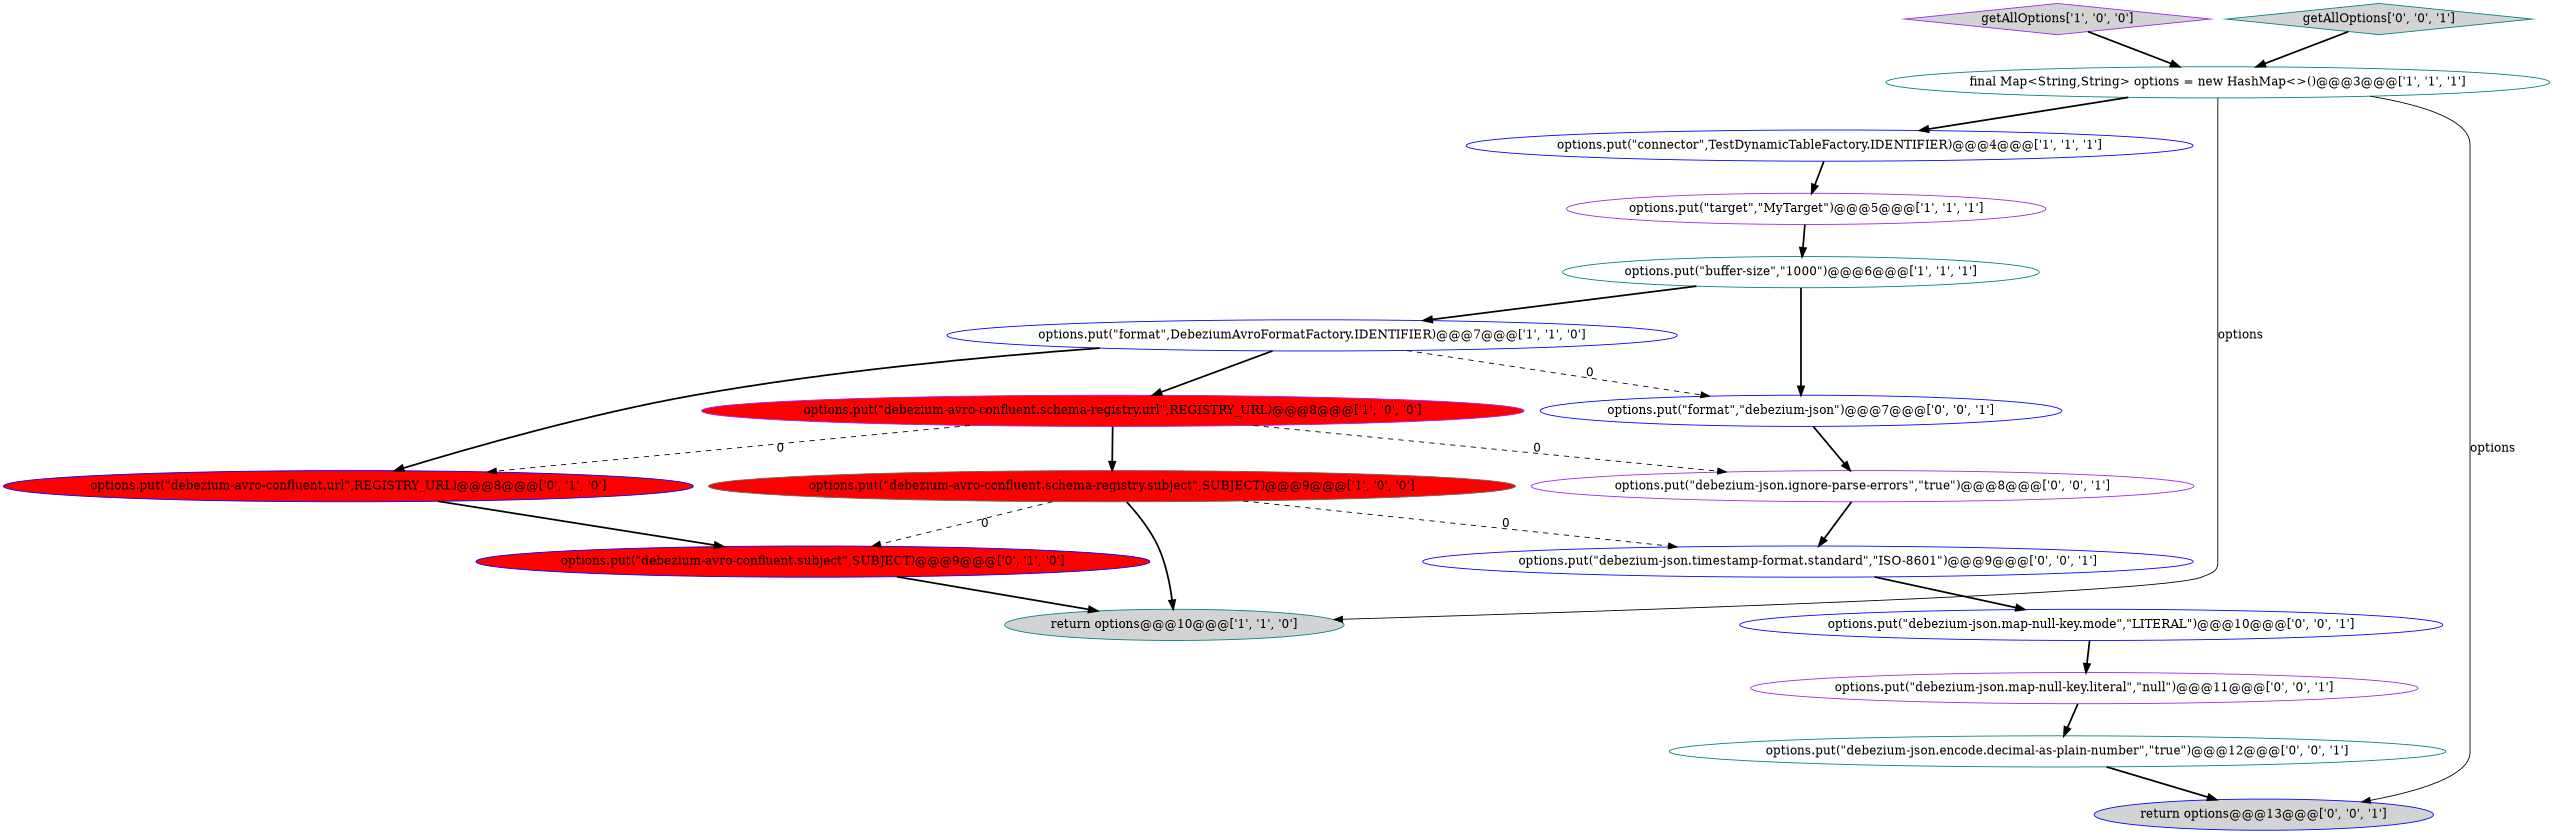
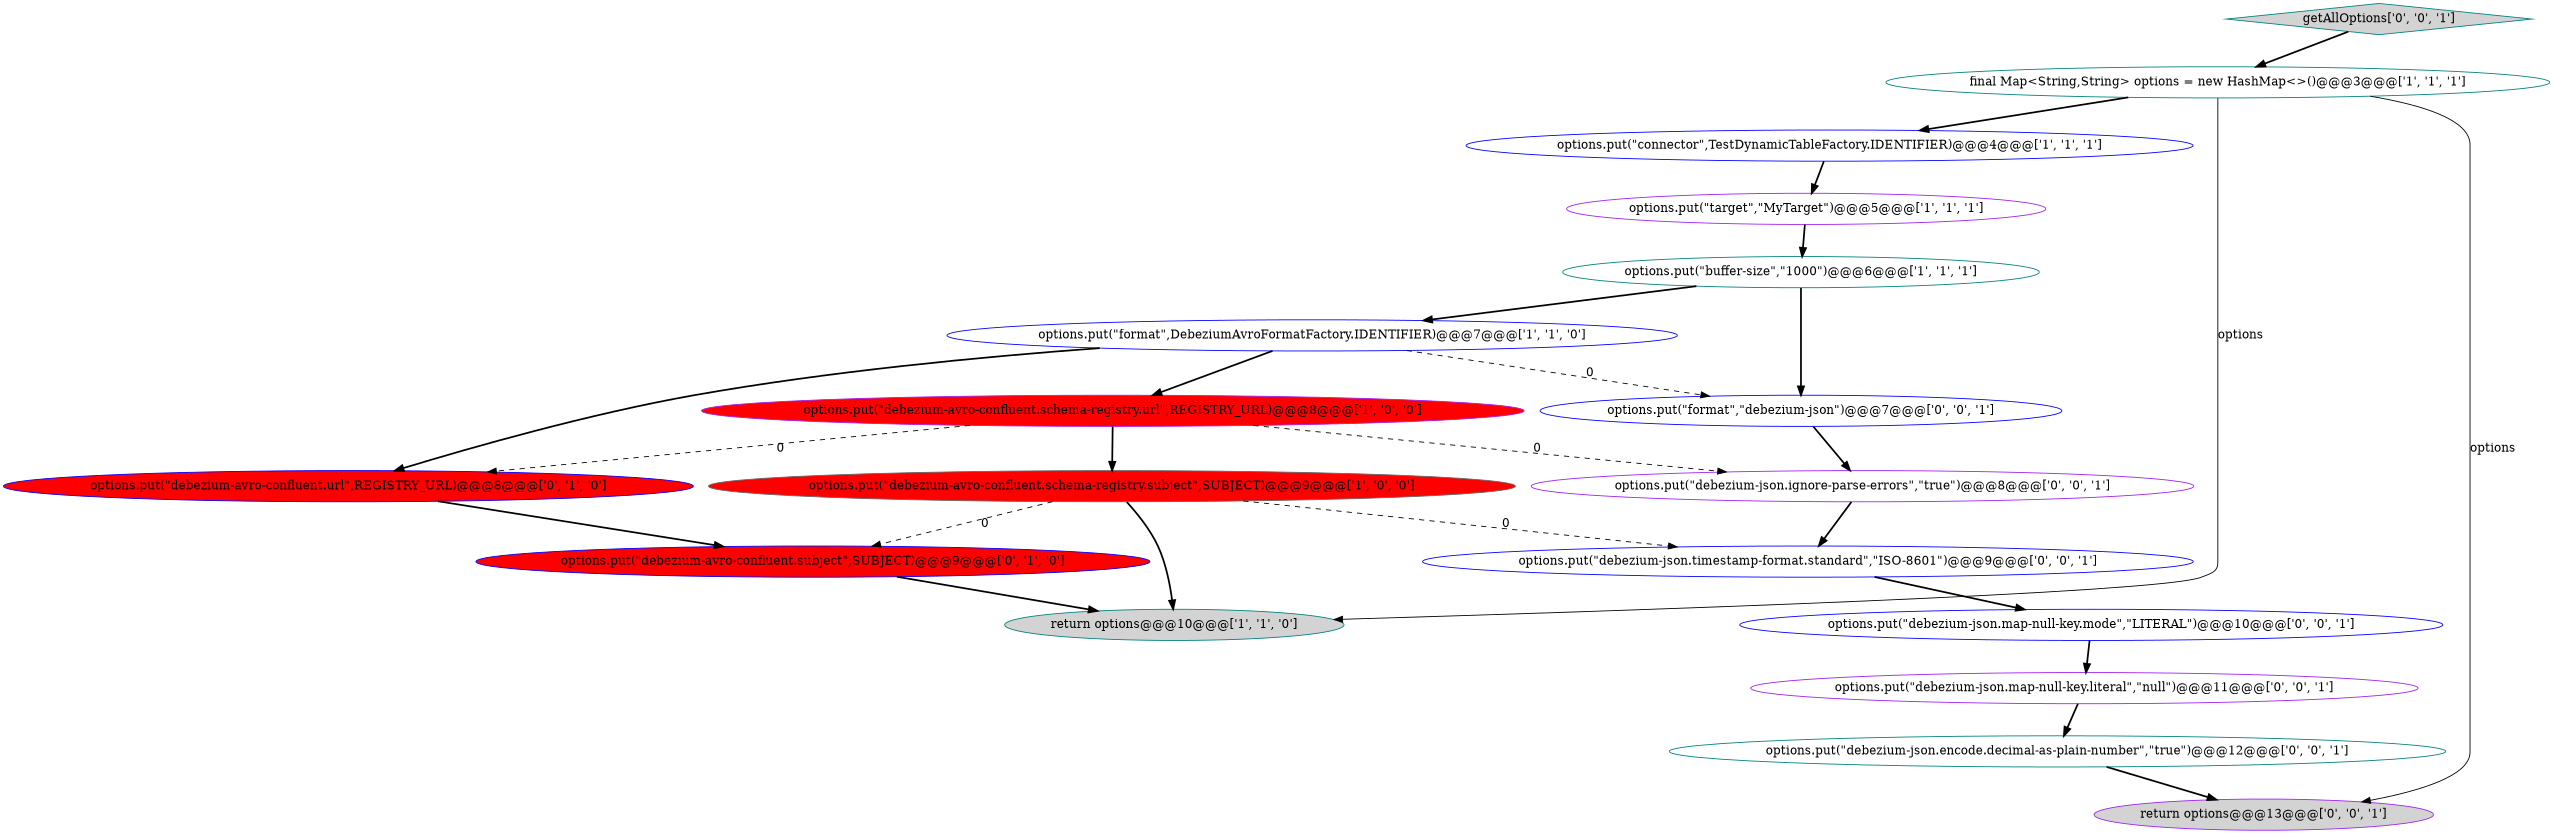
node "getAllOptions['1', '0', '0']": removed
node "return options@@@13@@@['0', '0', '1']": color blue -> purple
